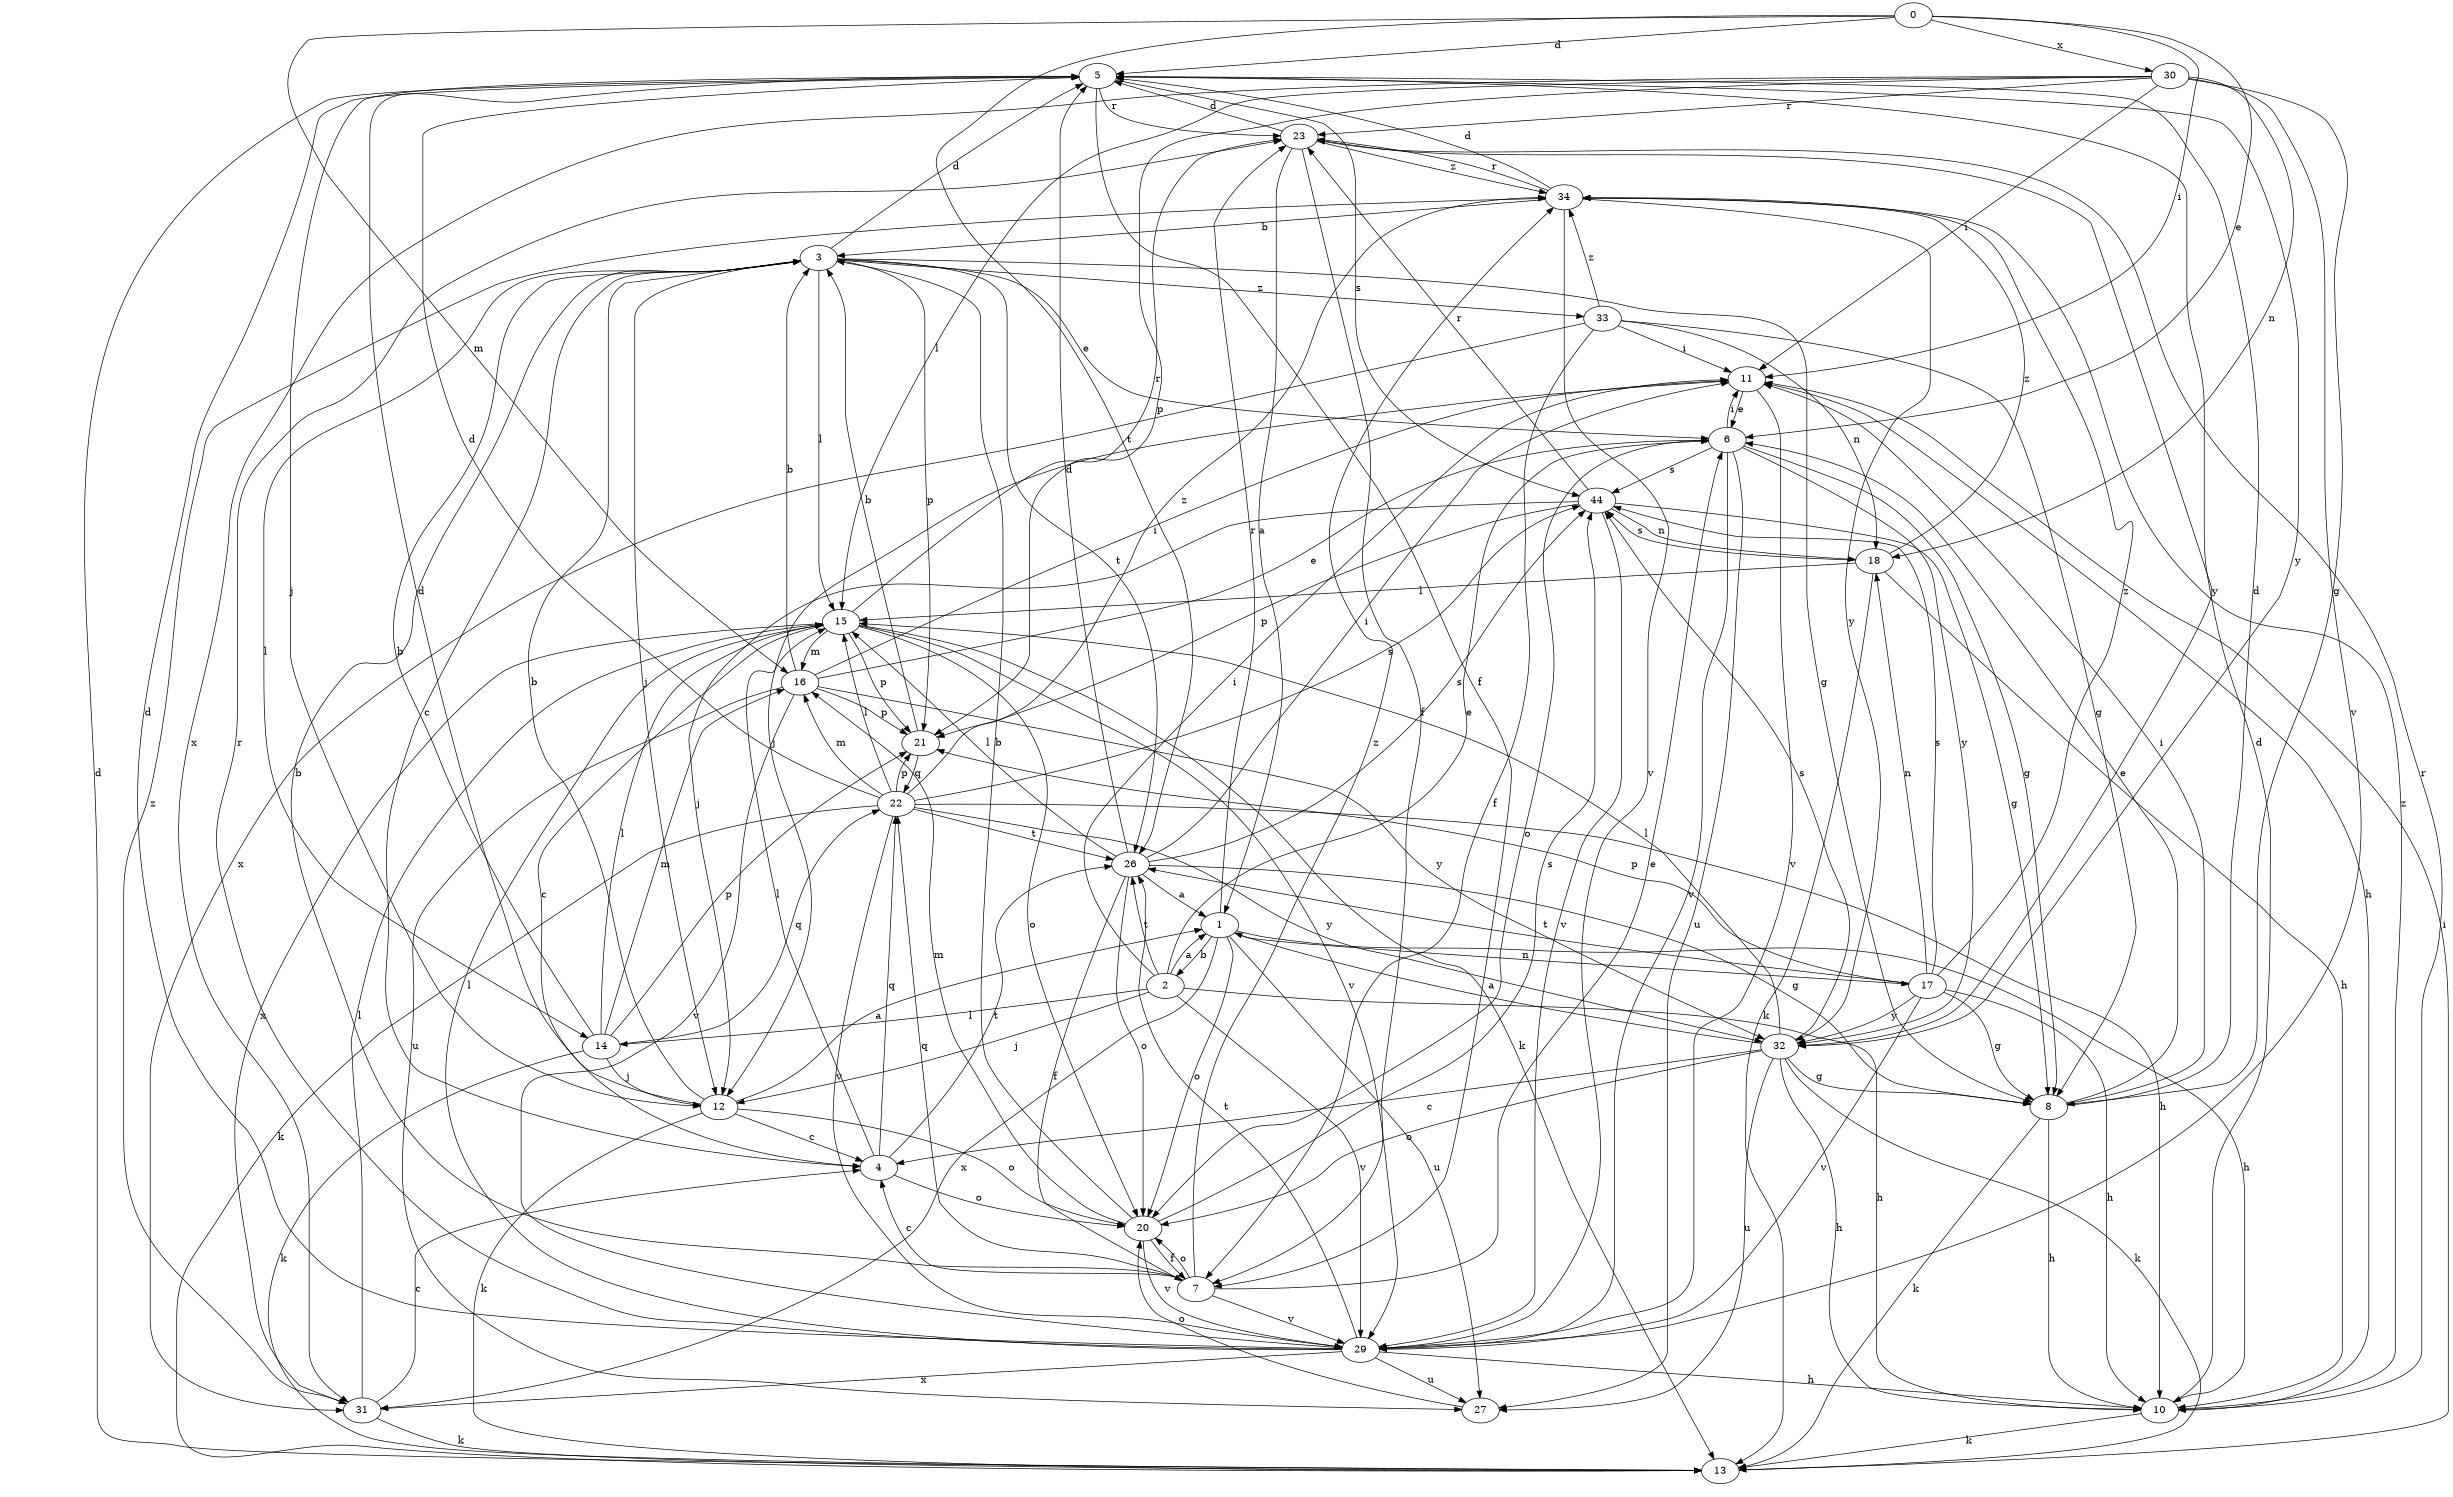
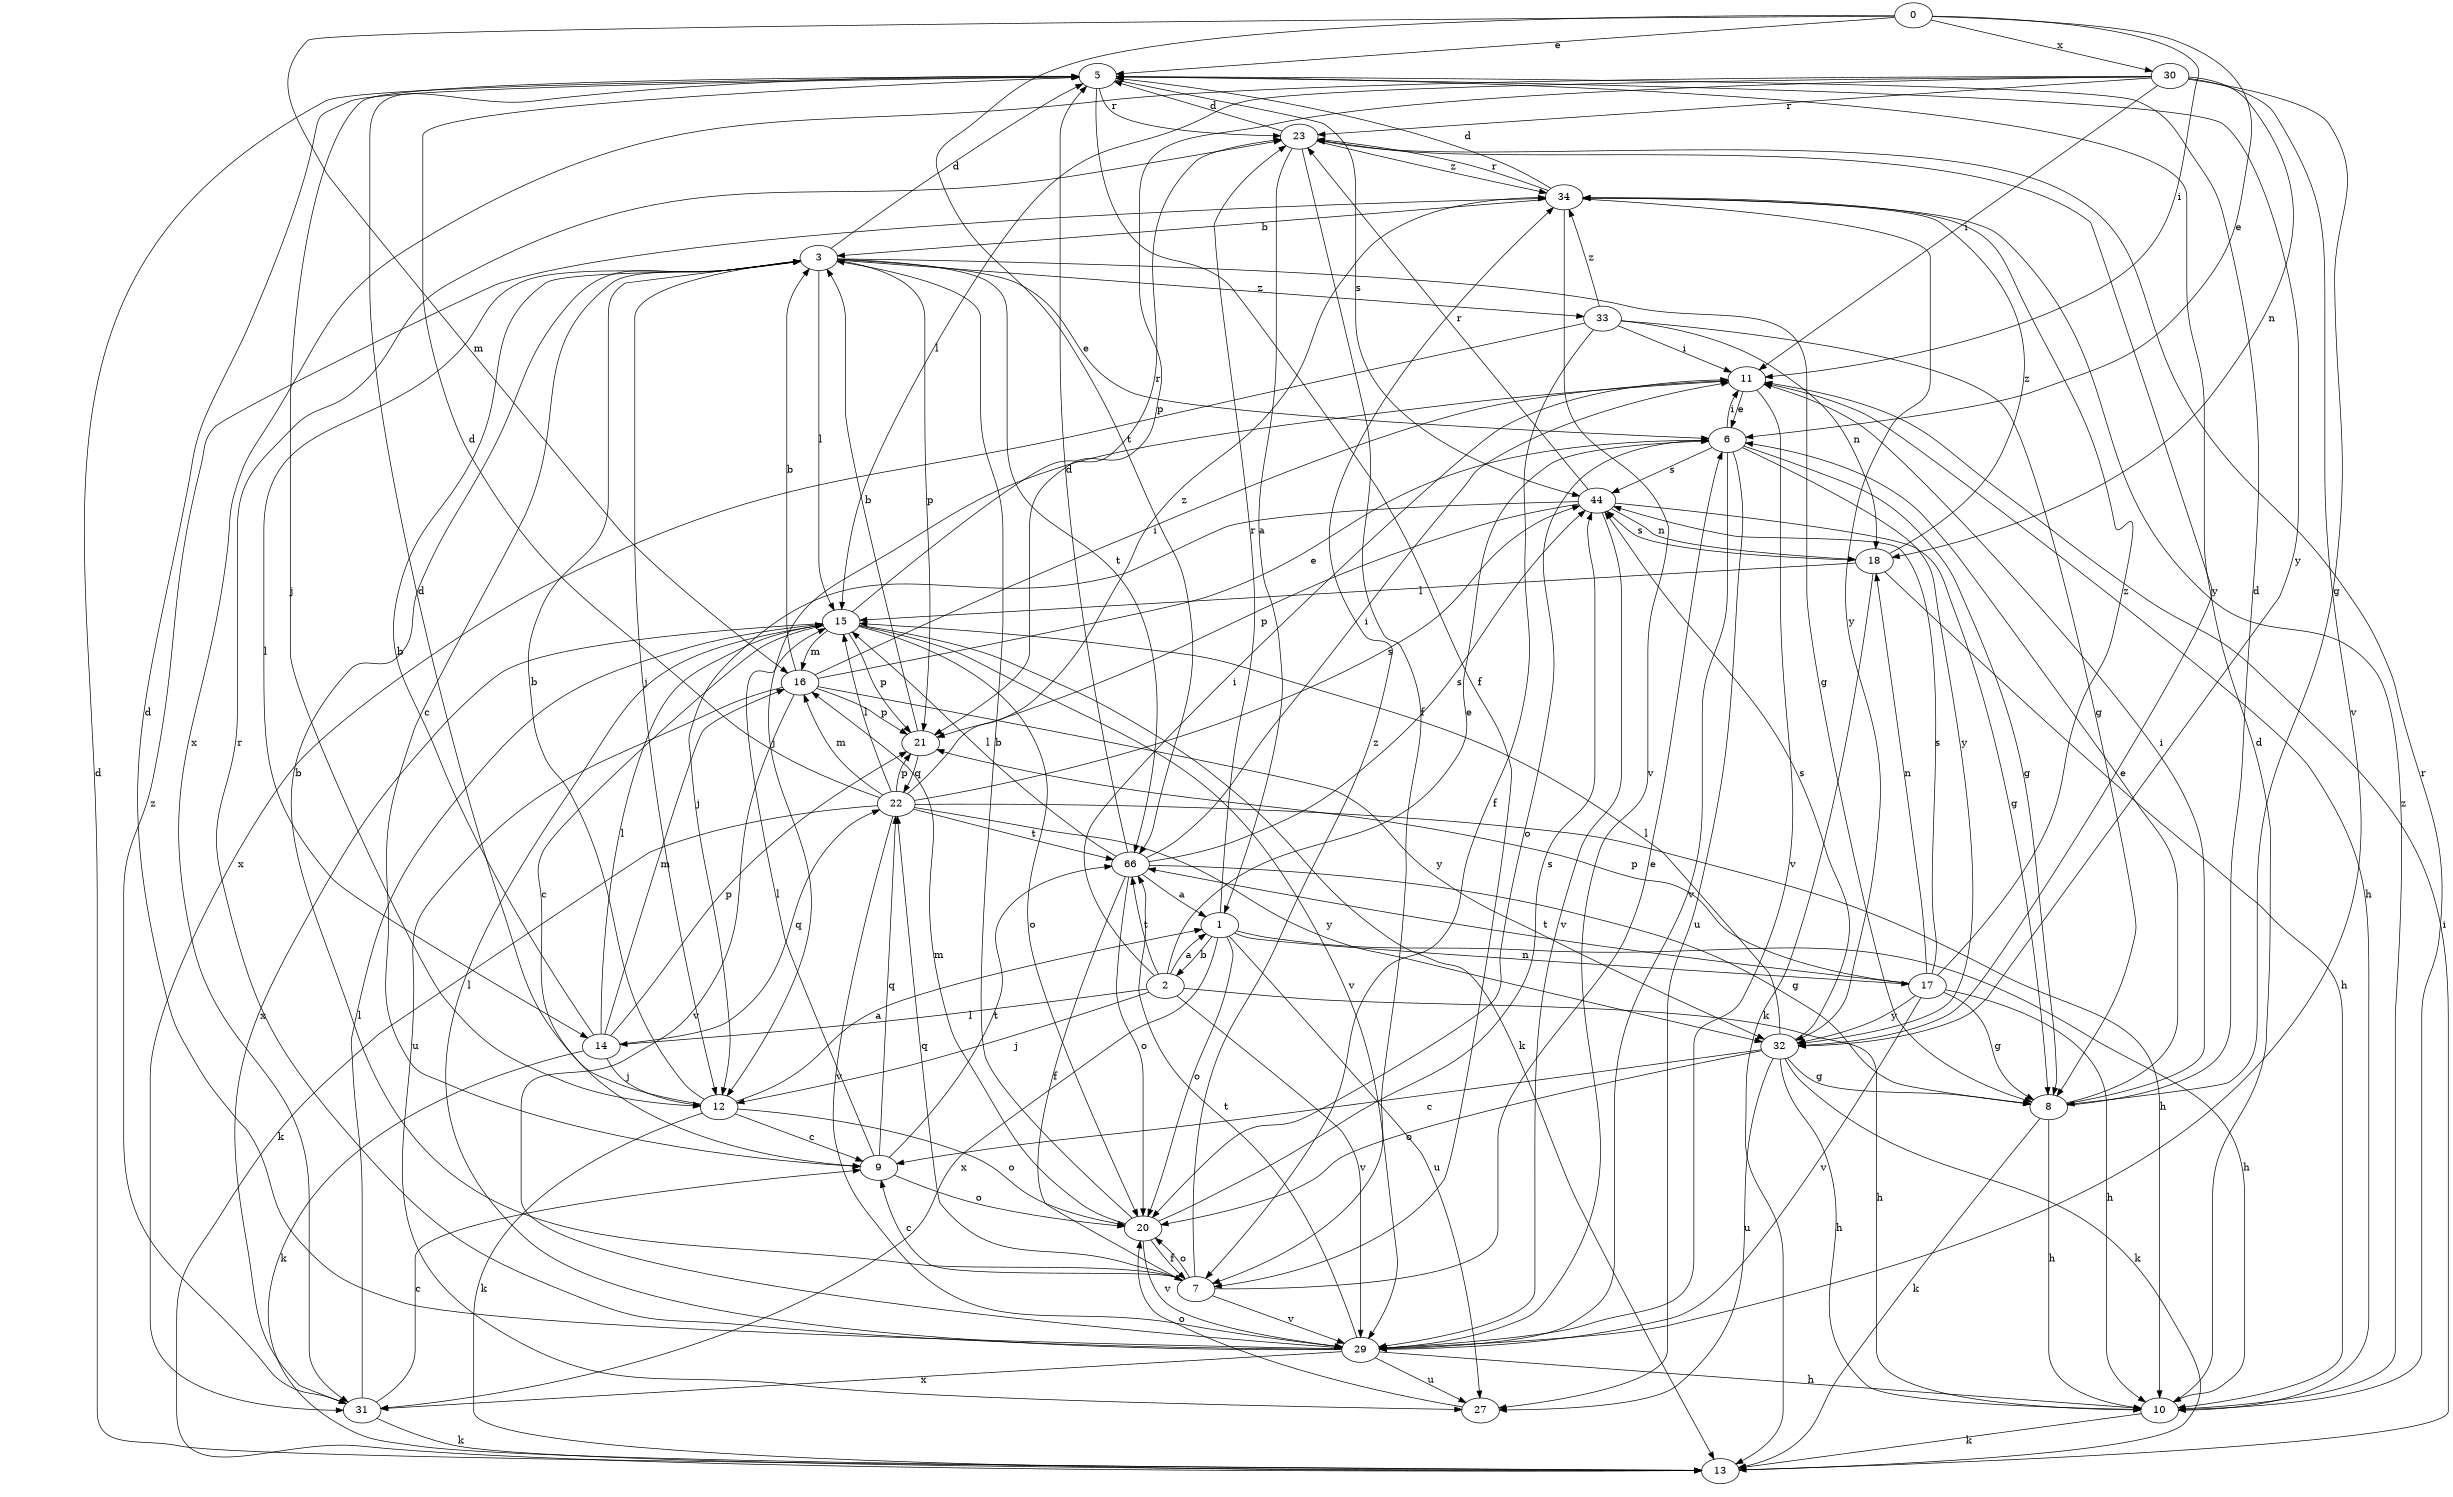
edge "0" -> "5": label "d" -> "e"
node "26": label "26" -> "66"
edge "32" -> "1": removed, label "a"
node "4": label "4" -> "9"
